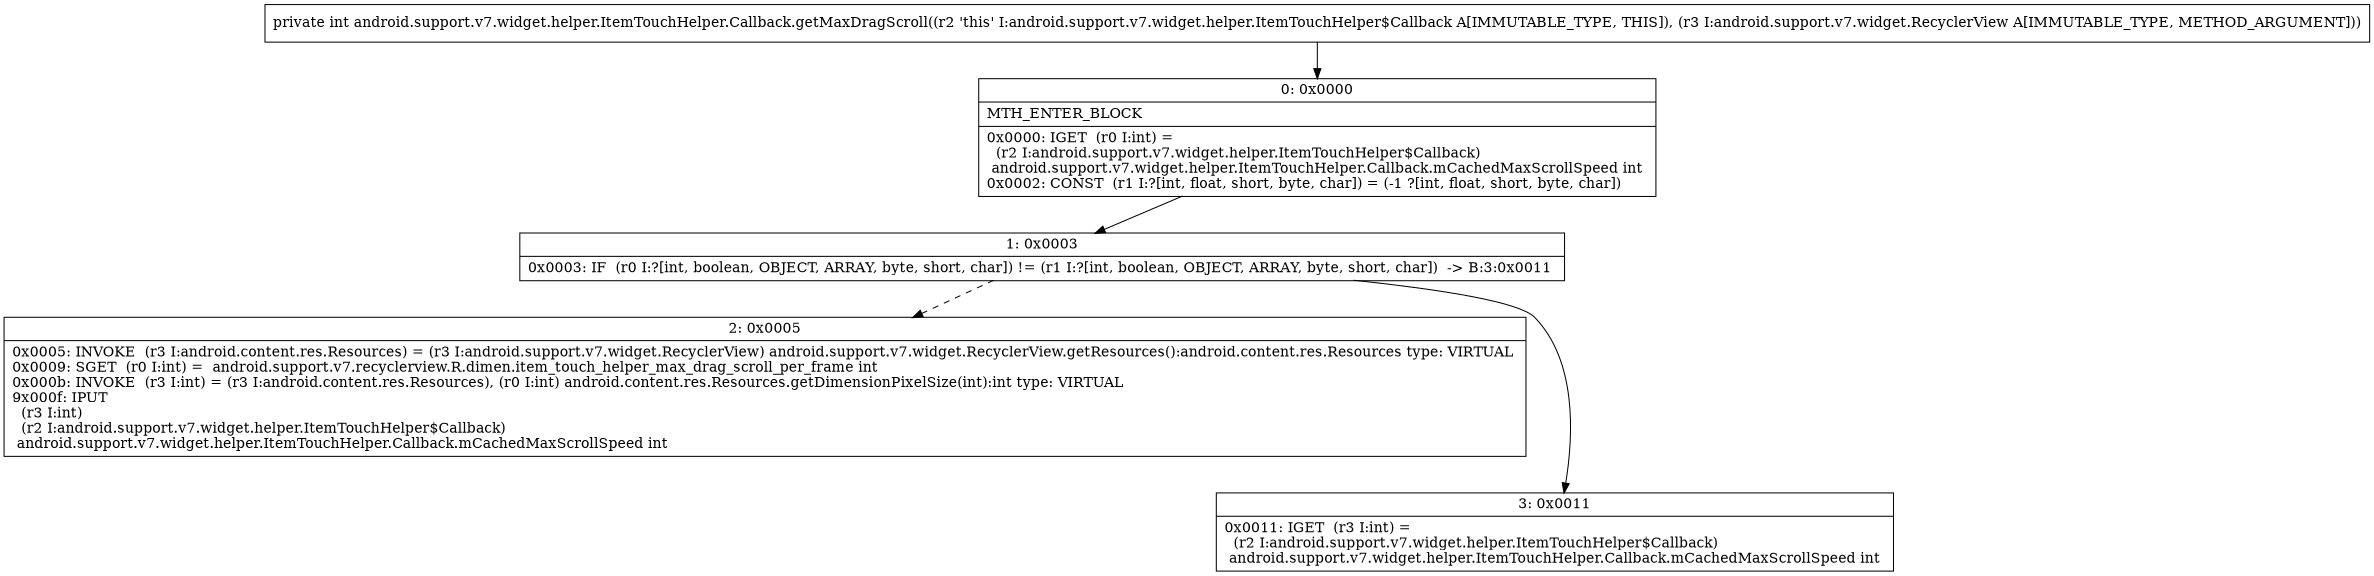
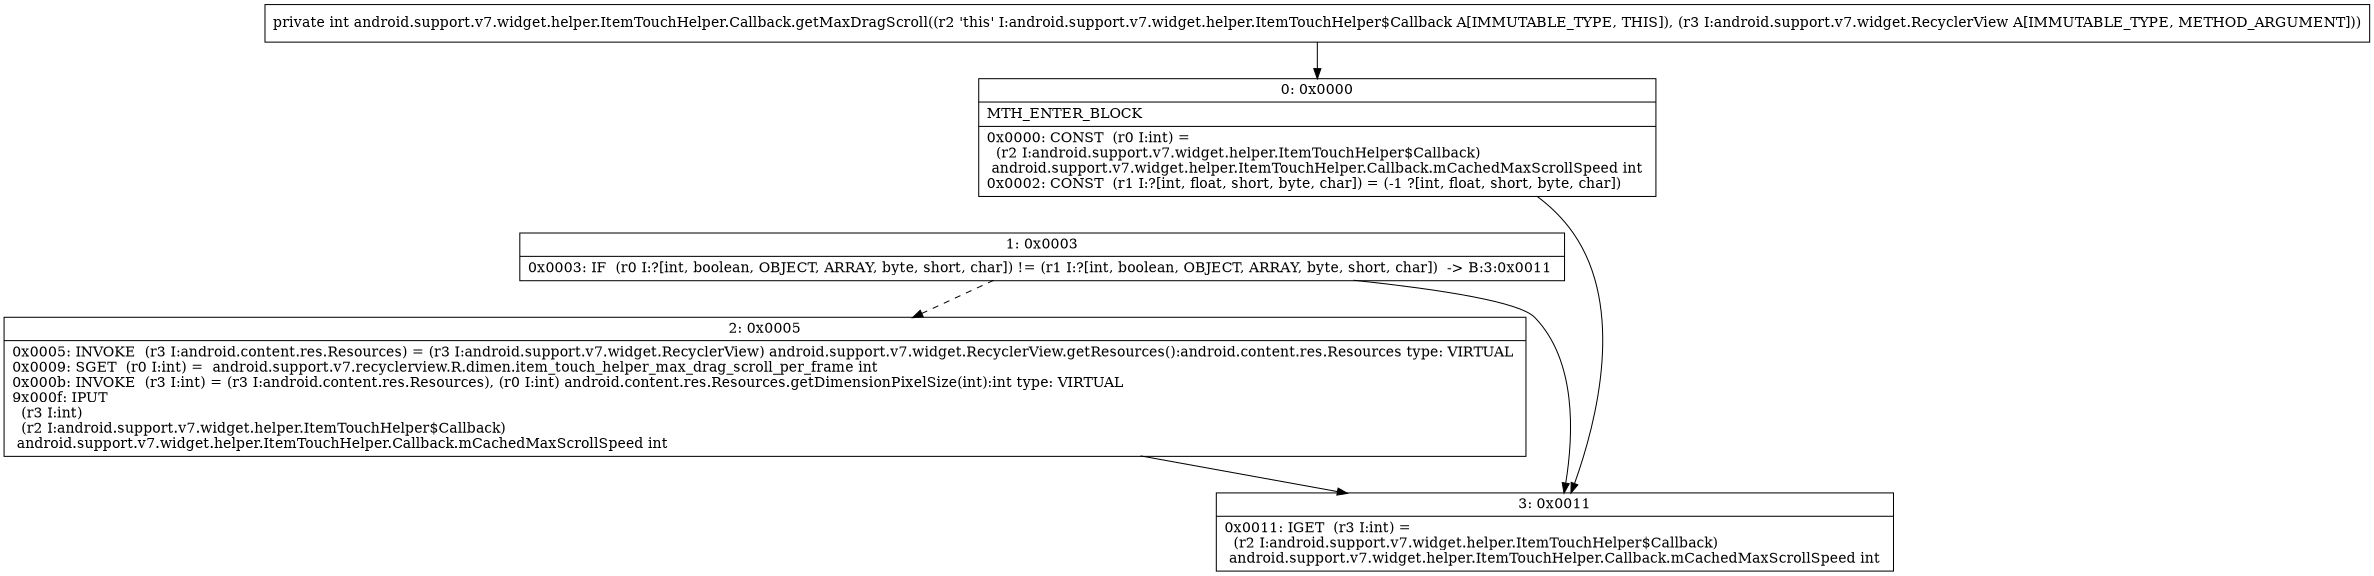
node "0: 0x0000": text "0x0000: IGET  (r0 I:int) =" -> "0x0000: CONST  (r0 I:int) ="
edge "0: 0x0000" -> "1: 0x0003": now "0: 0x0000" -> "3: 0x0011"
edge "2: 0x0005" -> "3: 0x0011": added
